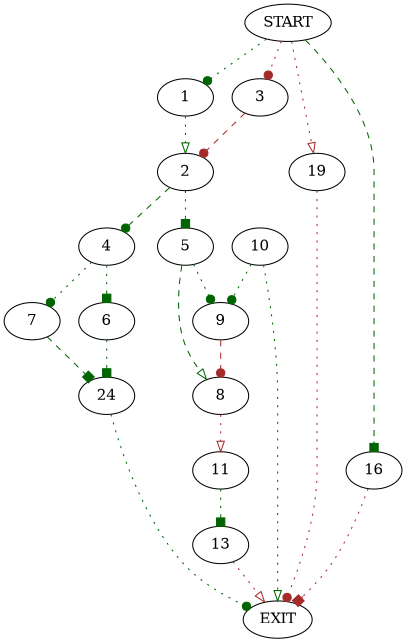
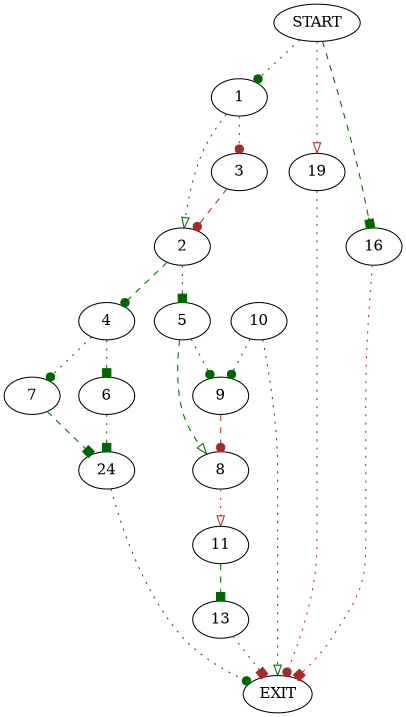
edge "START" -> "3": now "1" -> "3"
edge "11" -> "13": style dotted -> dashed
edge "13" -> "EXIT": arrowhead onormal -> box
